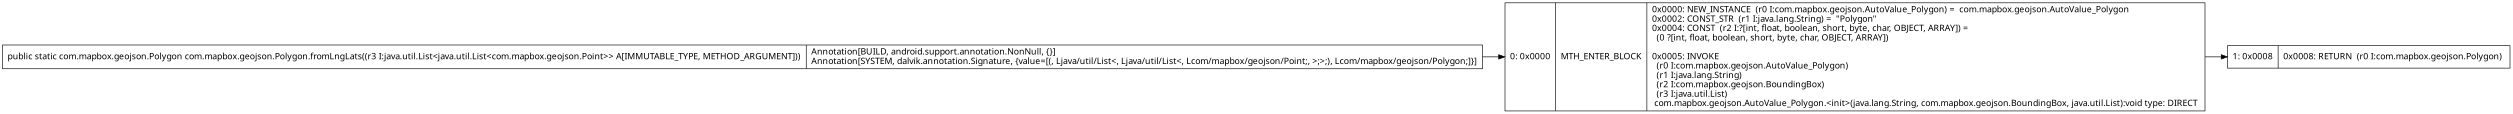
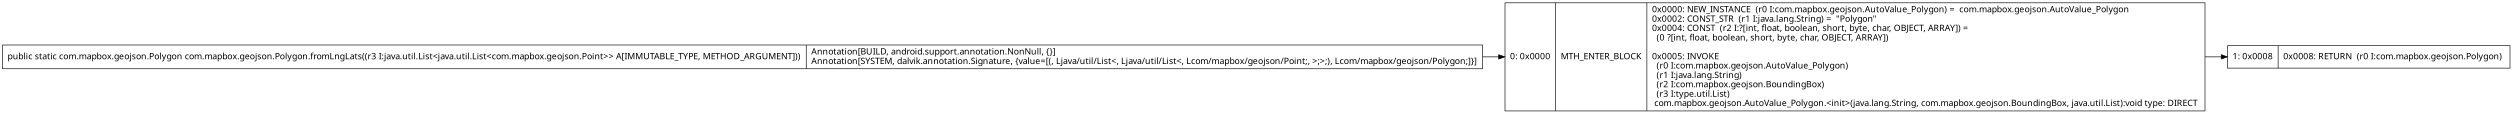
node "0: 0x0000": text "(r3 I:java.util.List)" -> "(r3 I:type.util.List)"
